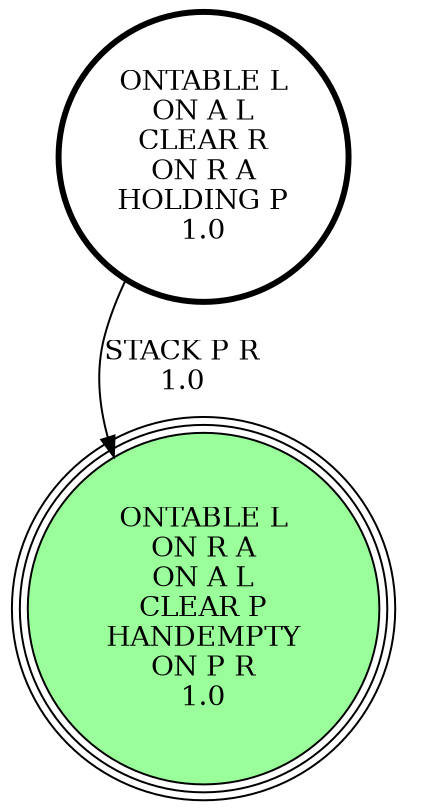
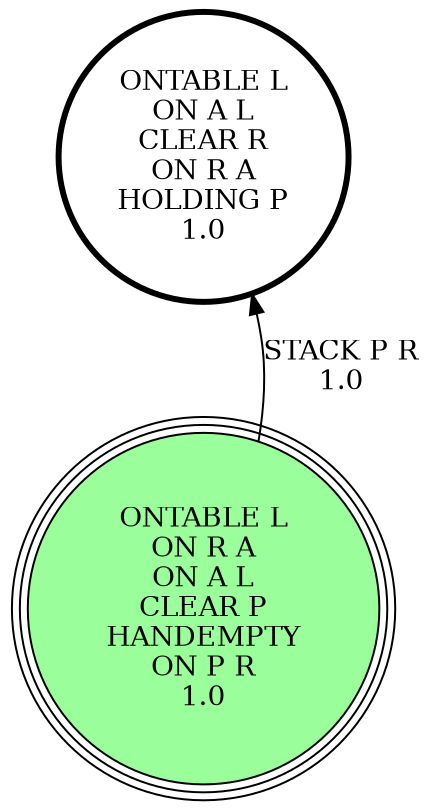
edge "ONTABLE L ON A L CLEAR R ON R A HOLDING P 1.0" -> "ONTABLE L ON R A ON A L CLEAR P HANDEMPTY ON P R 1.0": reversed
